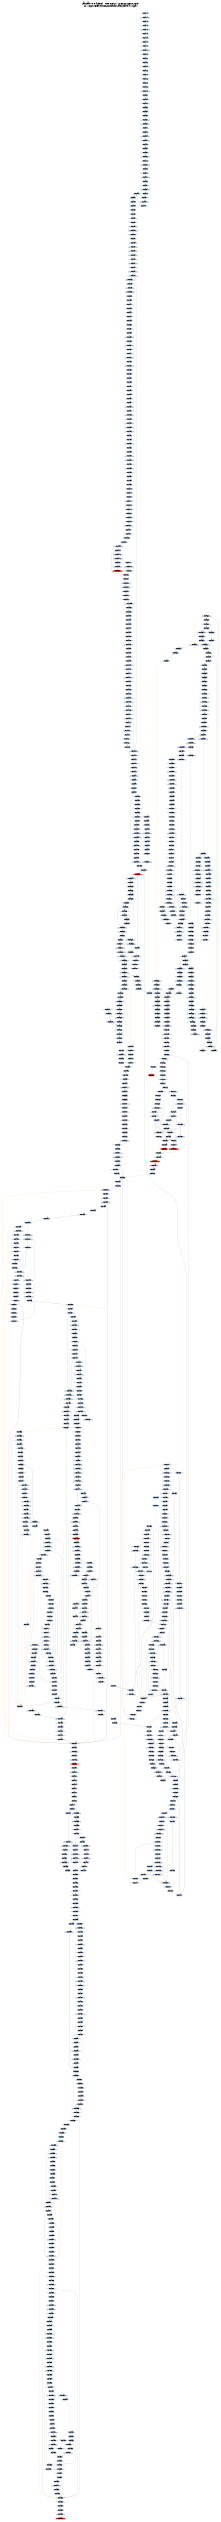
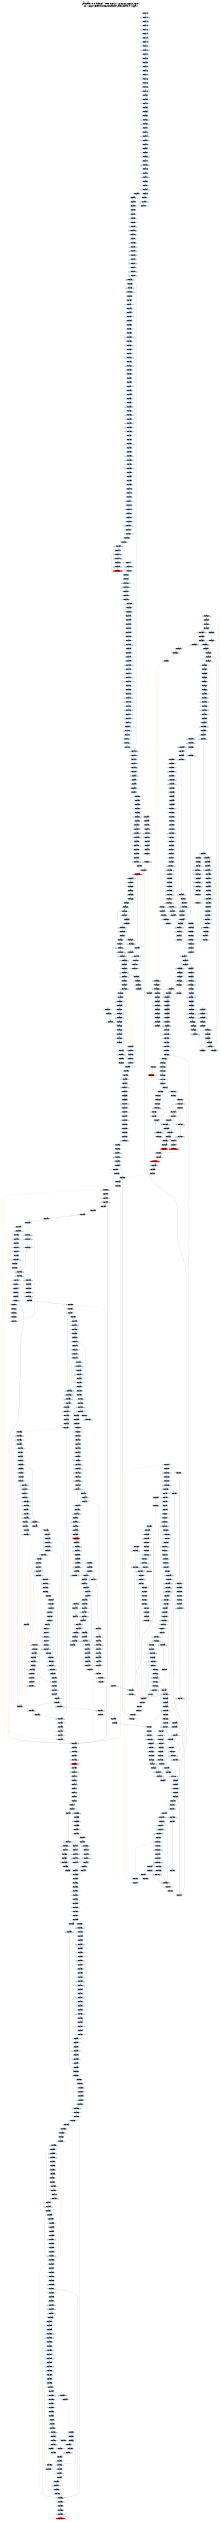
node "0x0807cda9": removed
